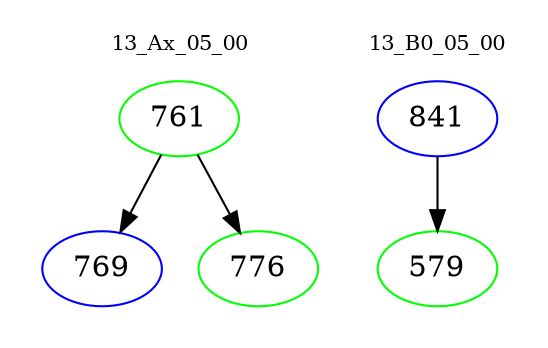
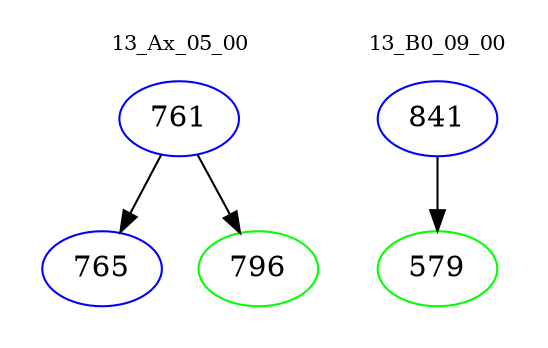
cluster "13_B0_05_00": label "13_B0_05_00" -> "13_B0_09_00"
node "761": color green -> blue
node "769": label "769" -> "765"
node "776": label "776" -> "796"
